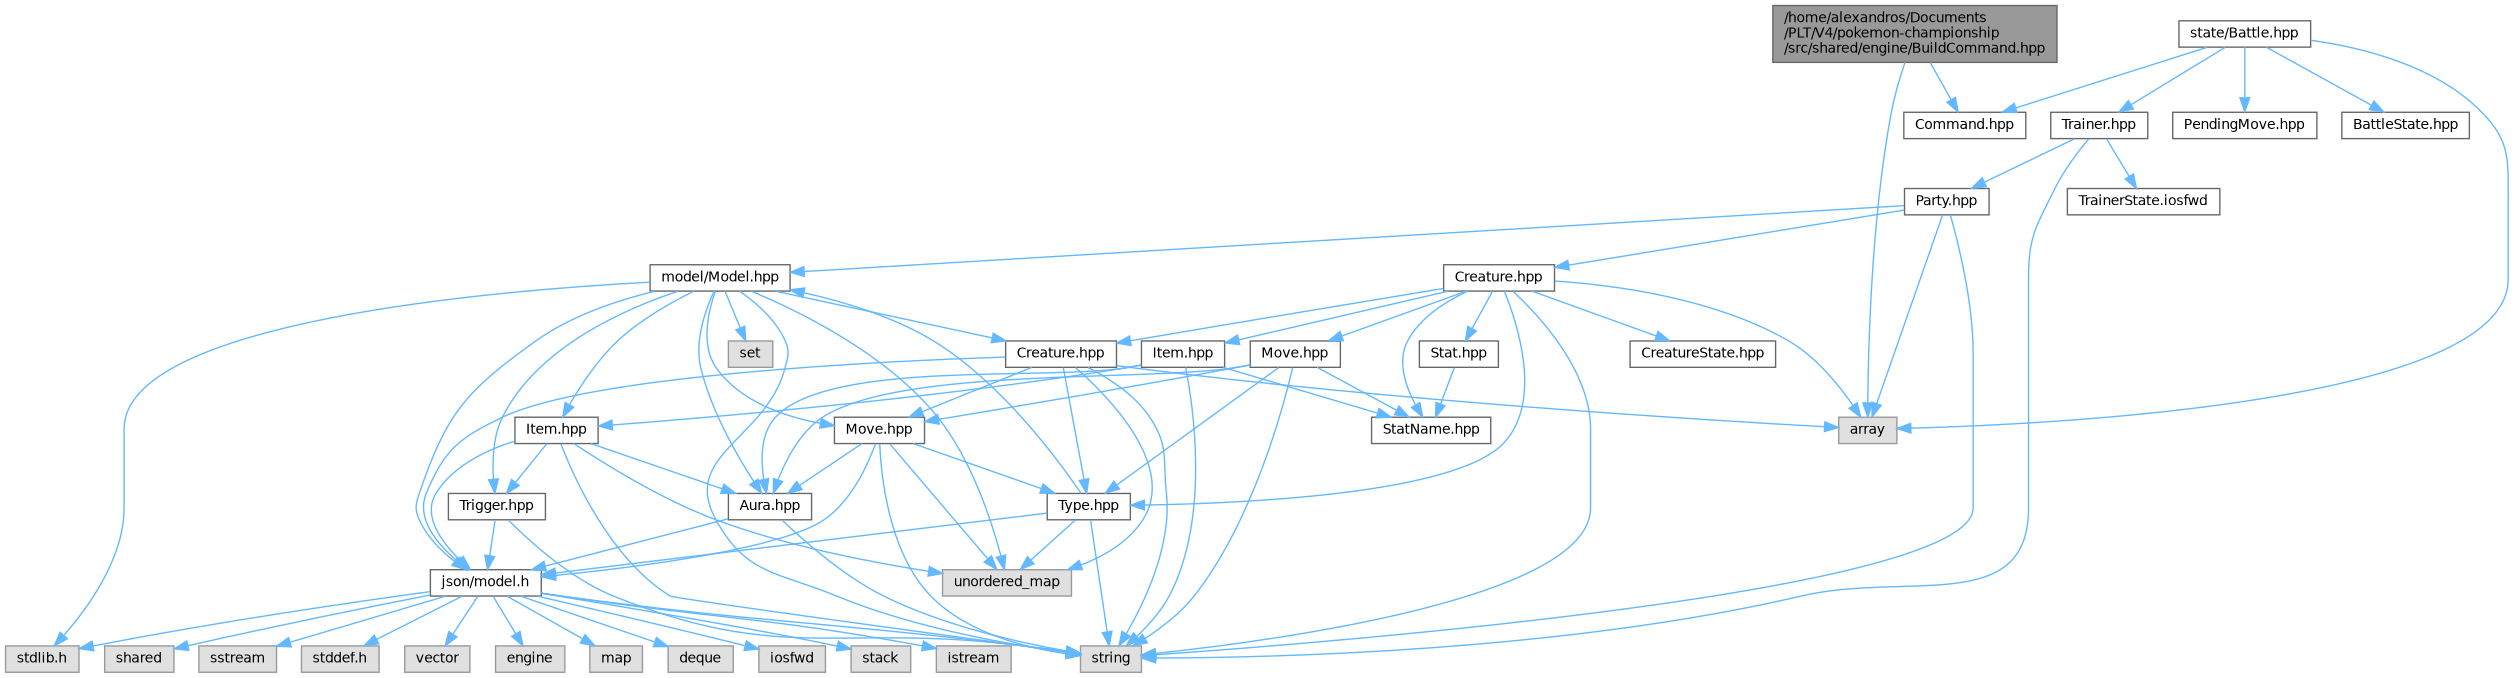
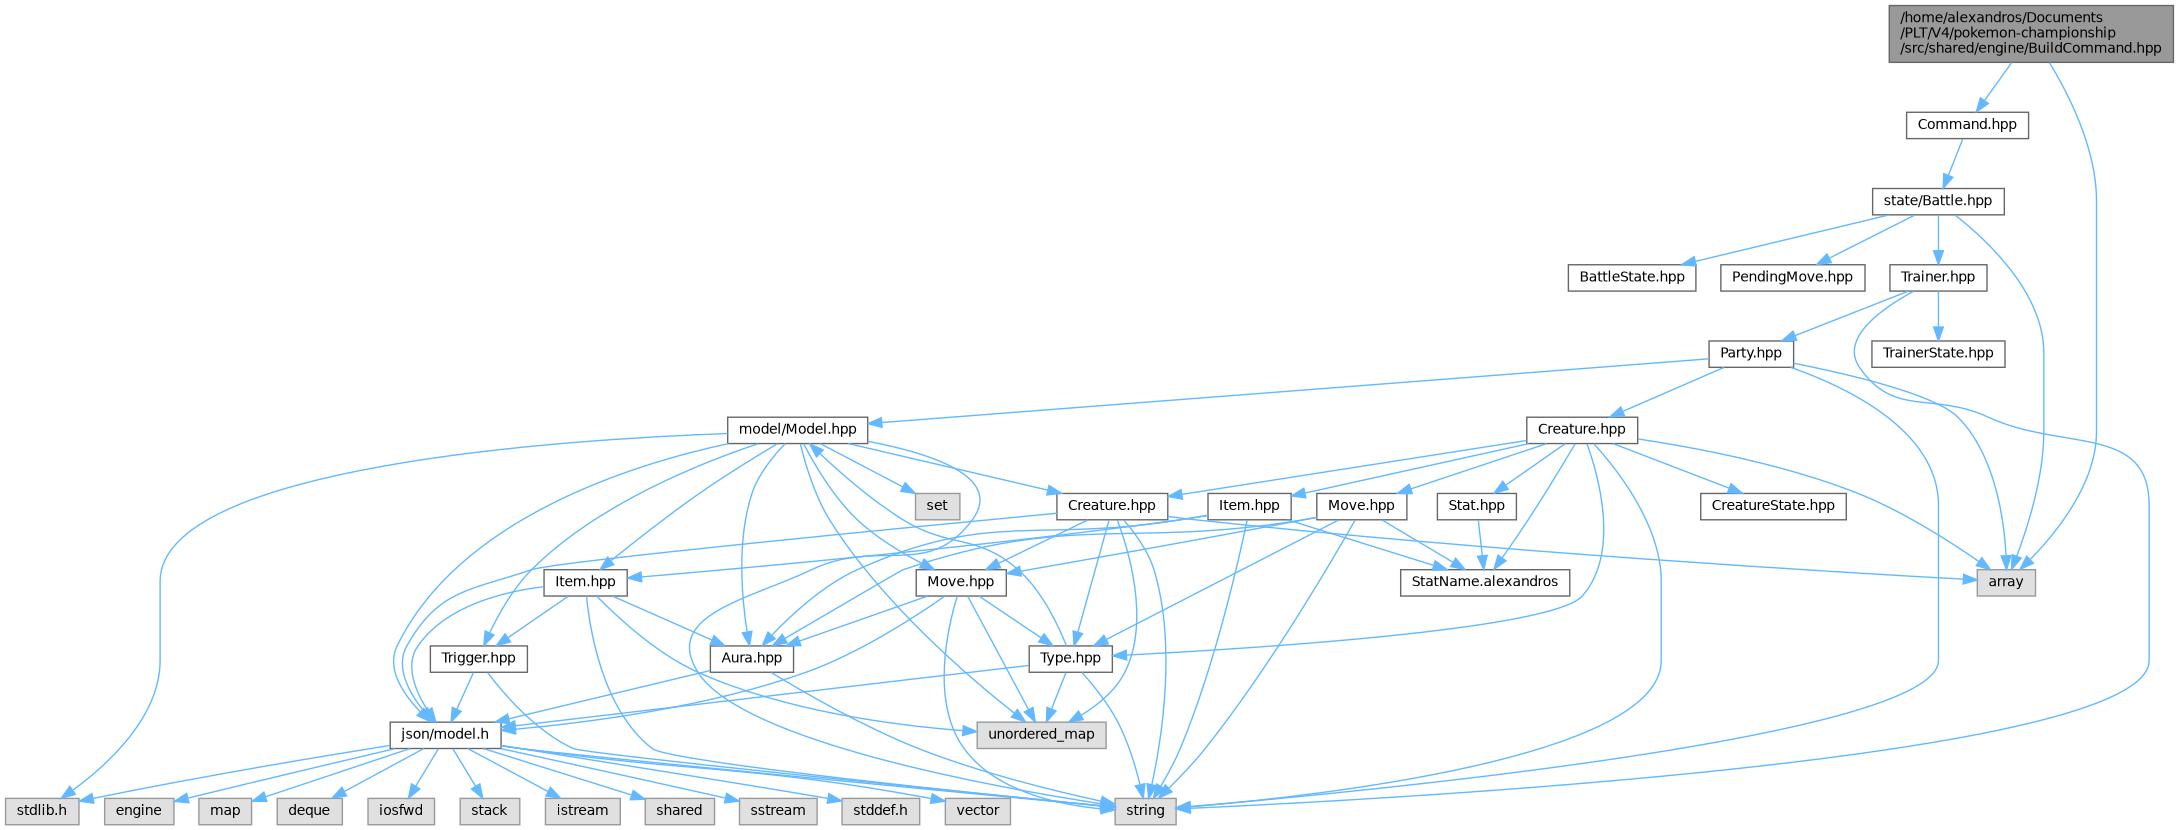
edge "state/Battle.hpp" -> "Command.hpp": reversed
node "TrainerState.iosfwd": label "TrainerState.iosfwd" -> "TrainerState.hpp"
node "StatName.hpp": label "StatName.hpp" -> "StatName.alexandros"
